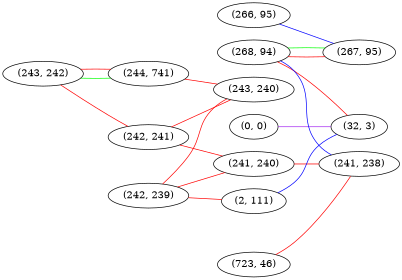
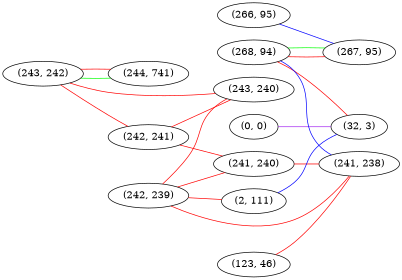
edge "(244, 741)" -- "(243, 240)": now "(243, 242)" -- "(243, 240)"
edge "(241, 238)" -- "(242, 239)": added
node "(723, 46)": label "(723, 46)" -> "(123, 46)"
